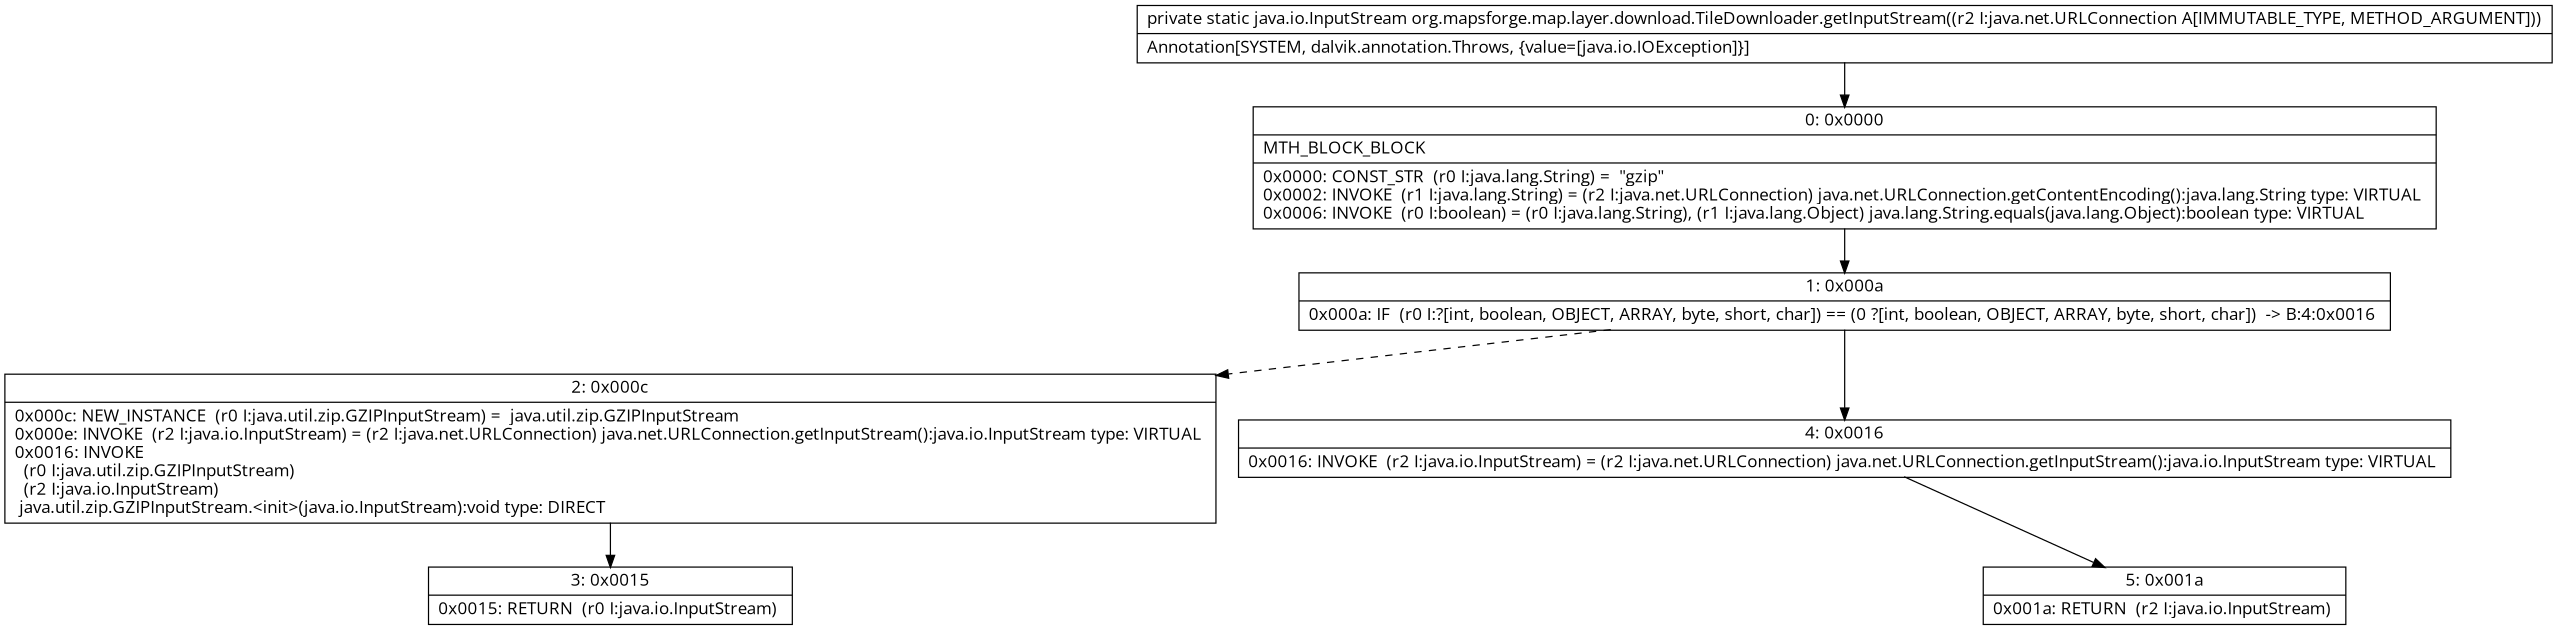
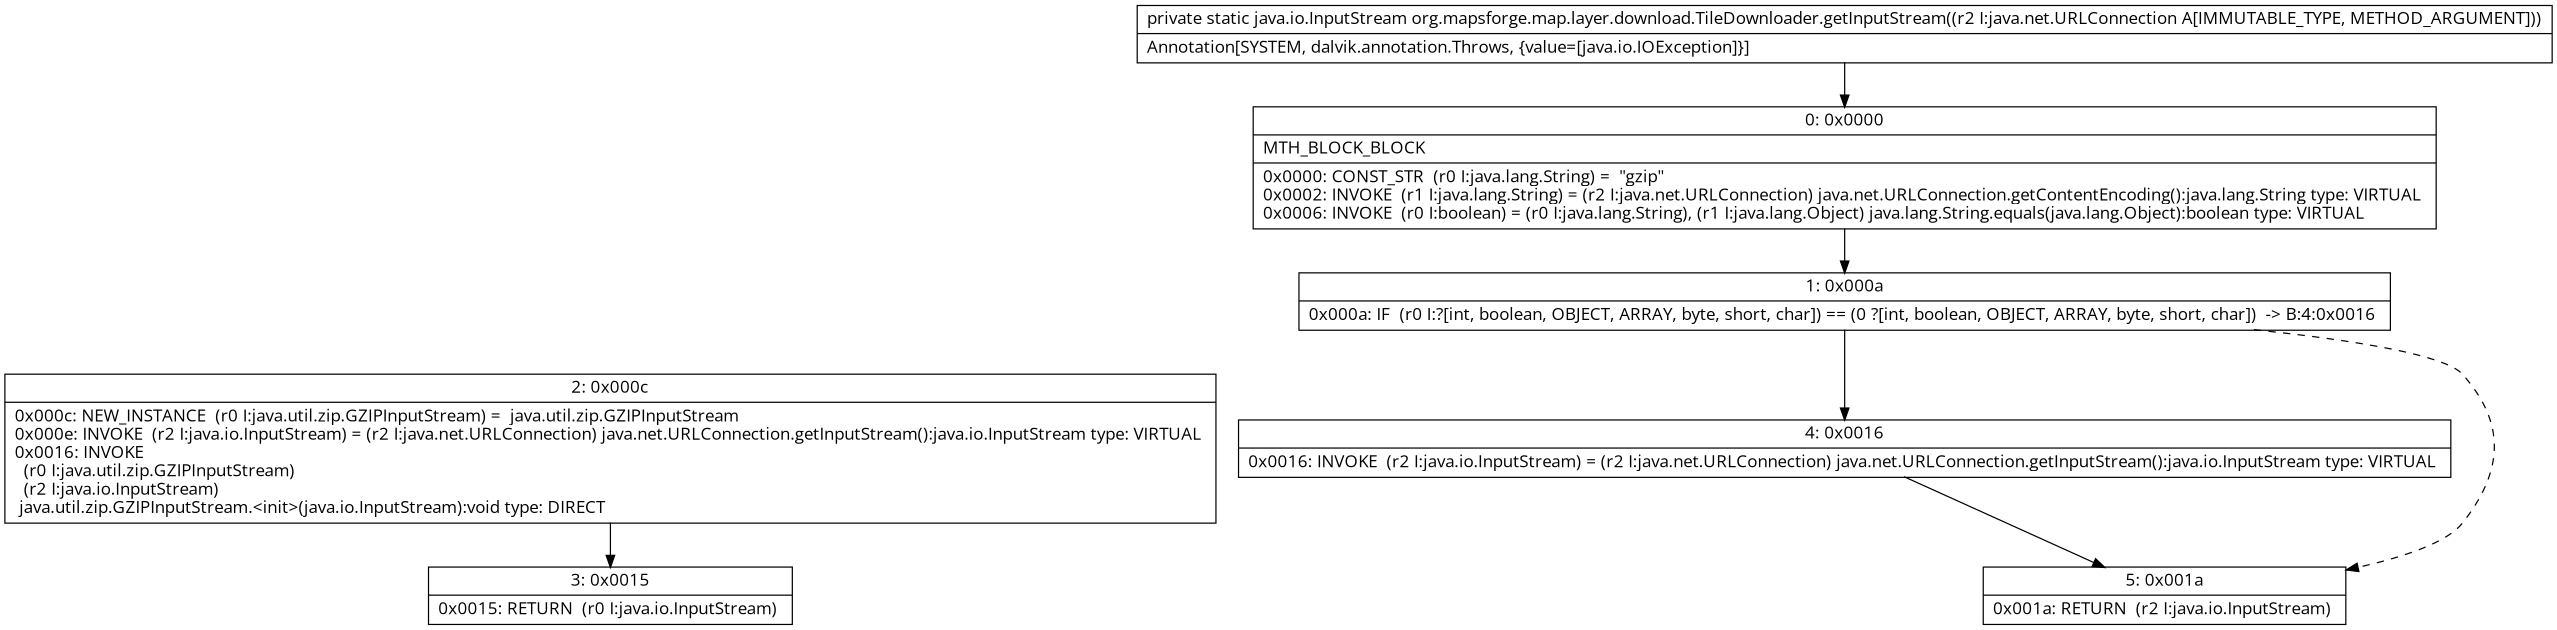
edge "1: 0x000a" -> "2: 0x000c": now "1: 0x000a" -> "5: 0x001a"
